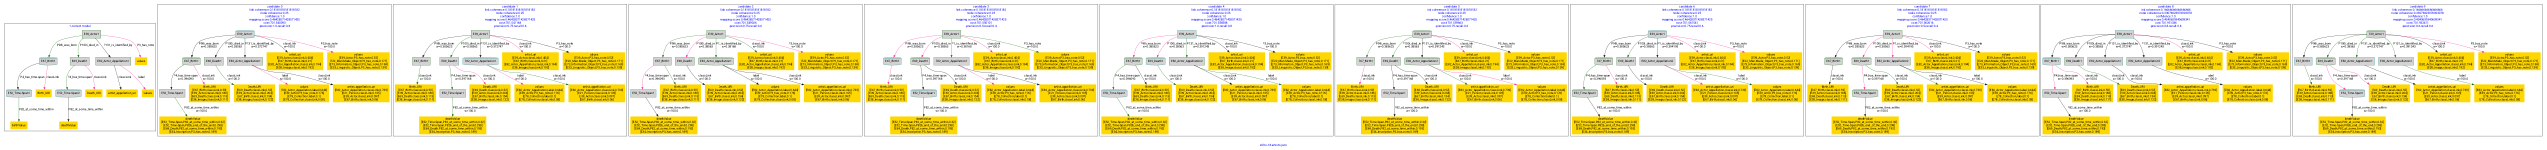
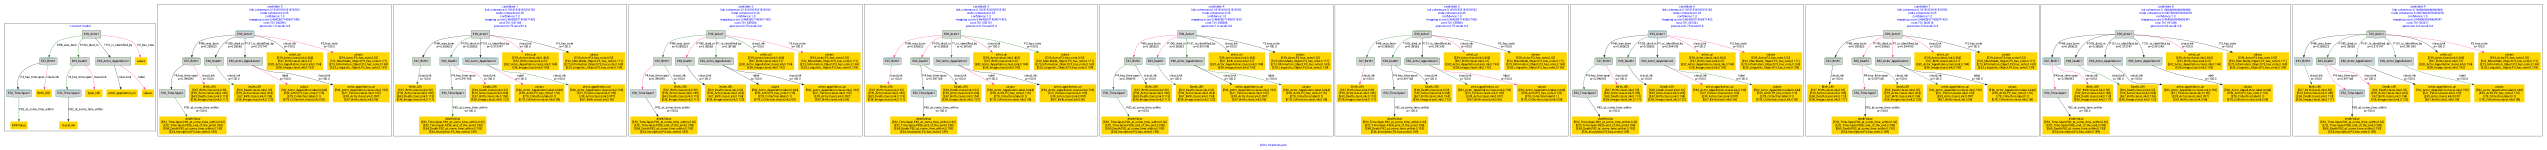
node "Death_URI": label "Death_URI" -> "Span_URI"
node "deathValue": label "deathValue" -> "classLink"
